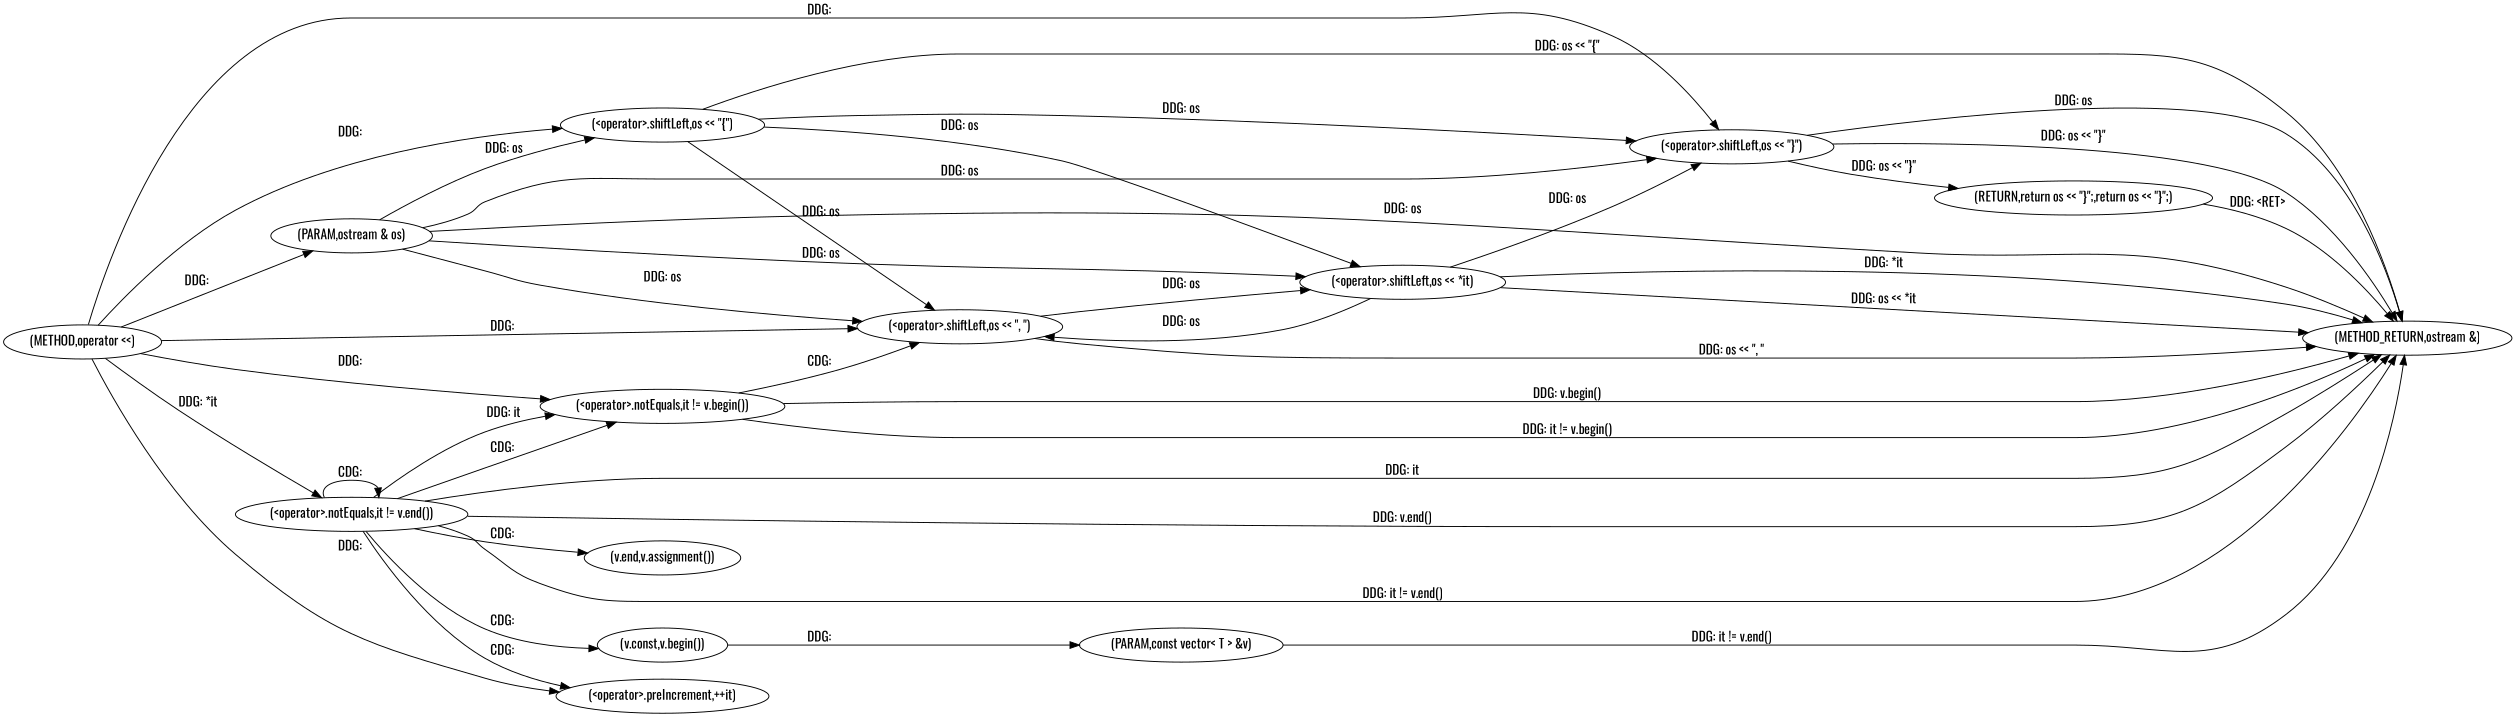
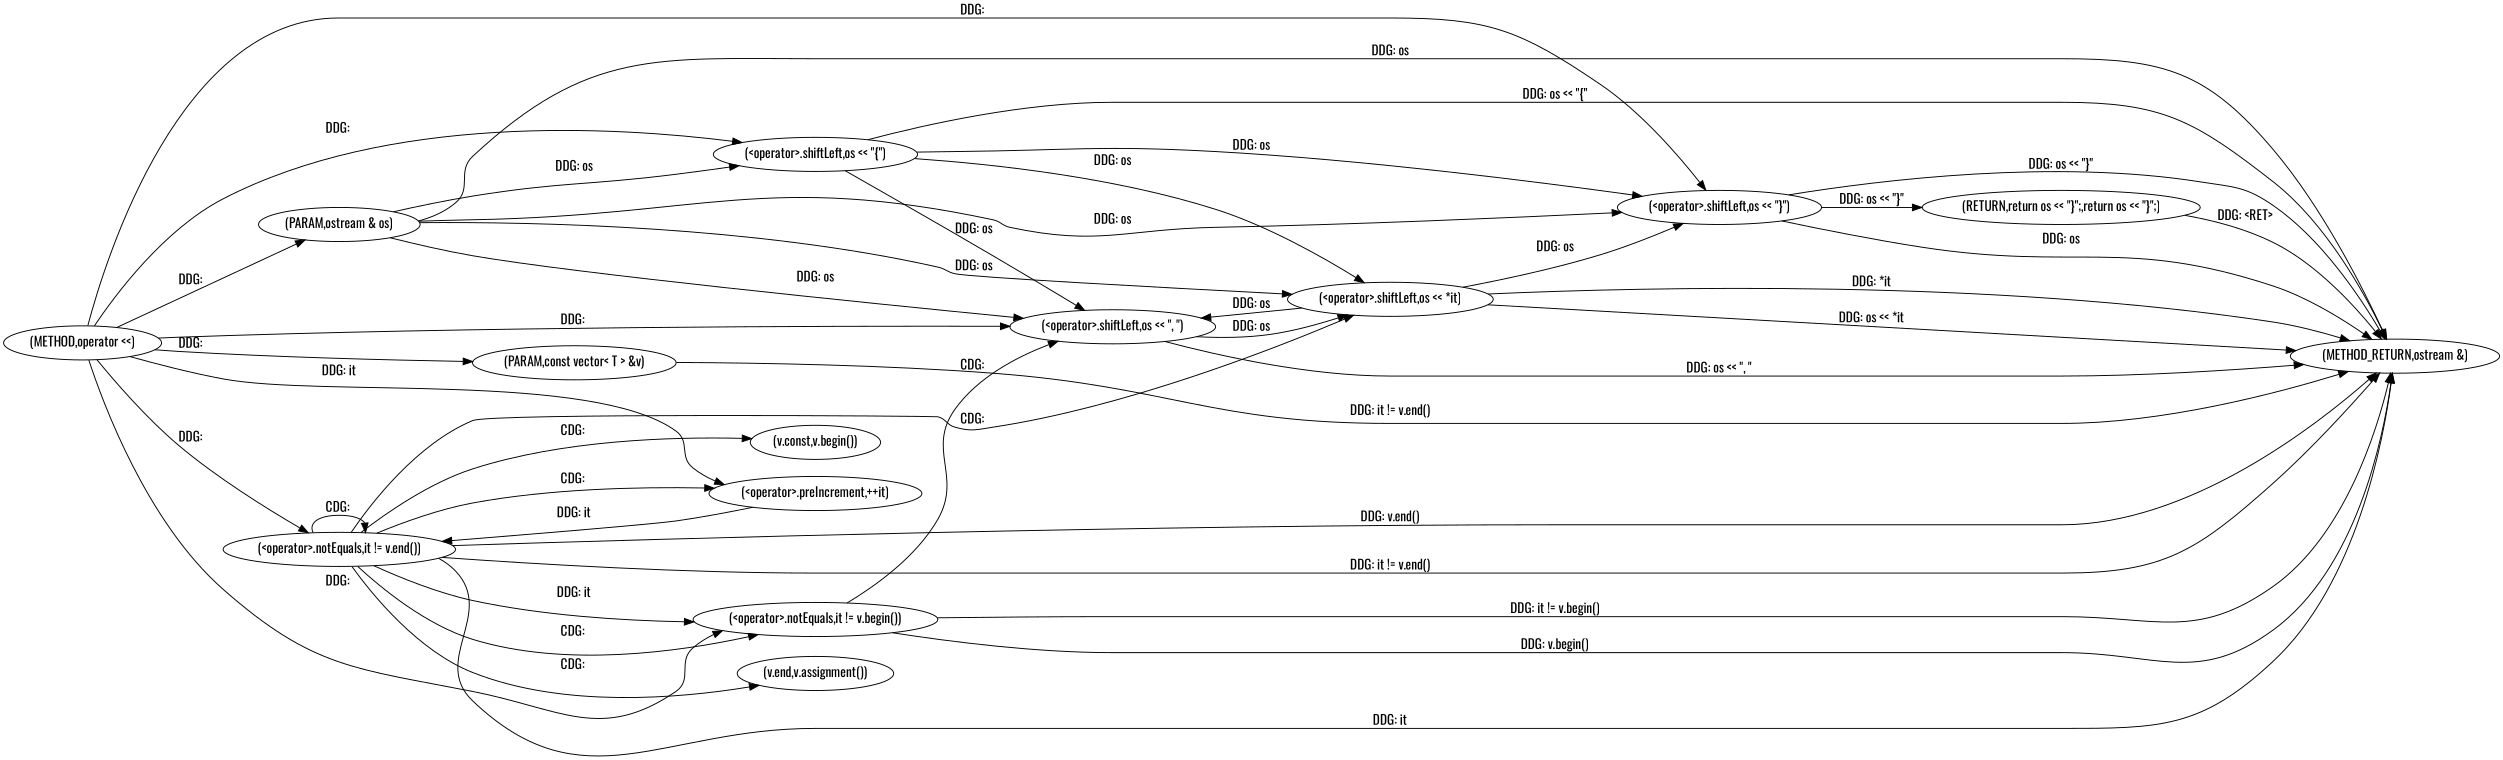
edge "(METHOD,operator <<)" -> "(<operator>.notEquals,it != v.end())": label "DDG: *it" -> "DDG: "
edge "(<operator>.notEquals,it != v.end())" -> "(<operator>.shiftLeft,os << *it)": added, label "CDG:"
edge "(<operator>.preIncrement,++it)" -> "(<operator>.notEquals,it != v.end())": added, label "DDG: it"
edge "(METHOD,operator <<)" -> "(<operator>.preIncrement,++it)": label "DDG: " -> "DDG: it"
edge "(v.const,v.begin())" -> "(PARAM,const vector< T > &v)": now "(METHOD,operator <<)" -> "(PARAM,const vector< T > &v)"
